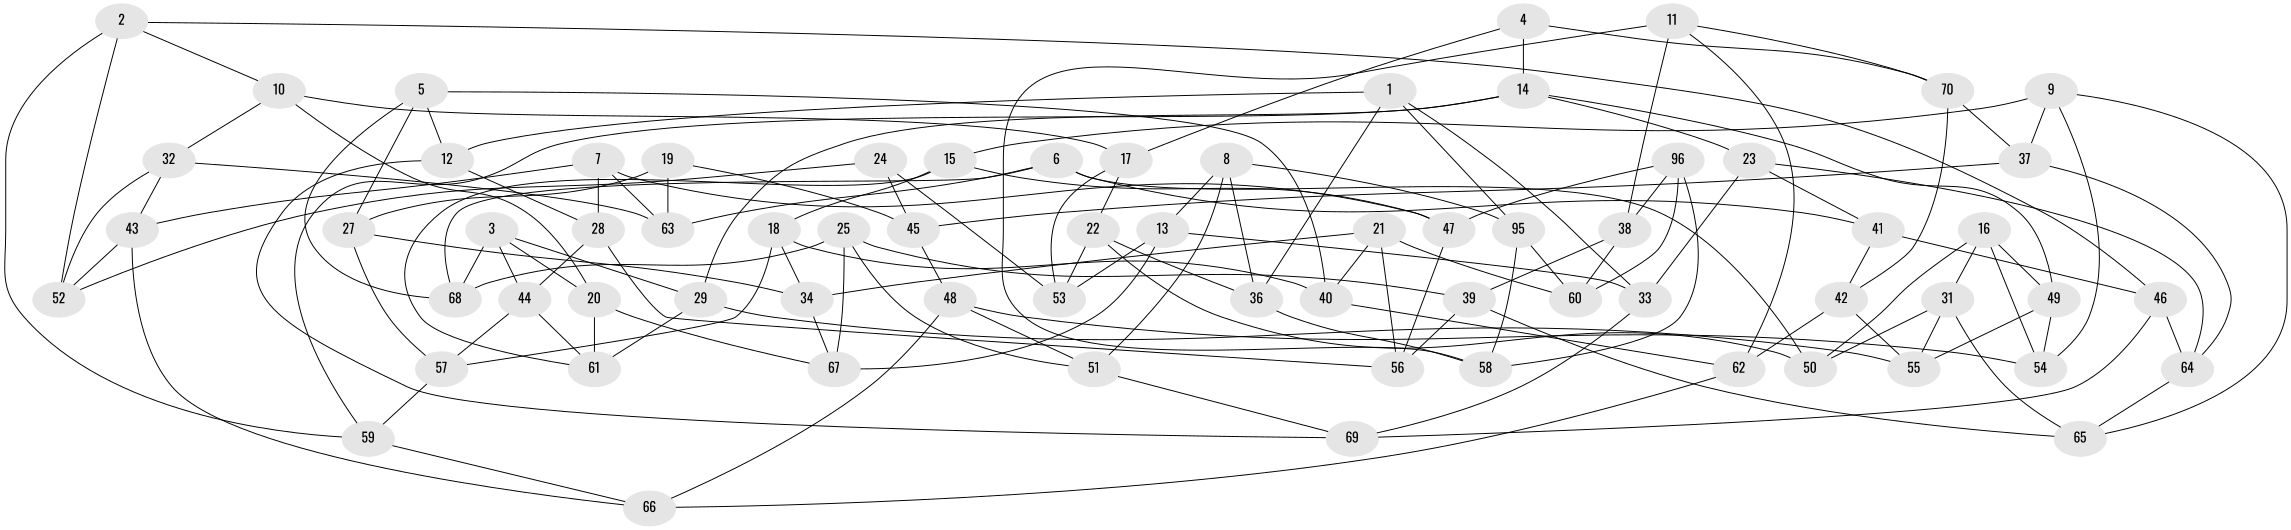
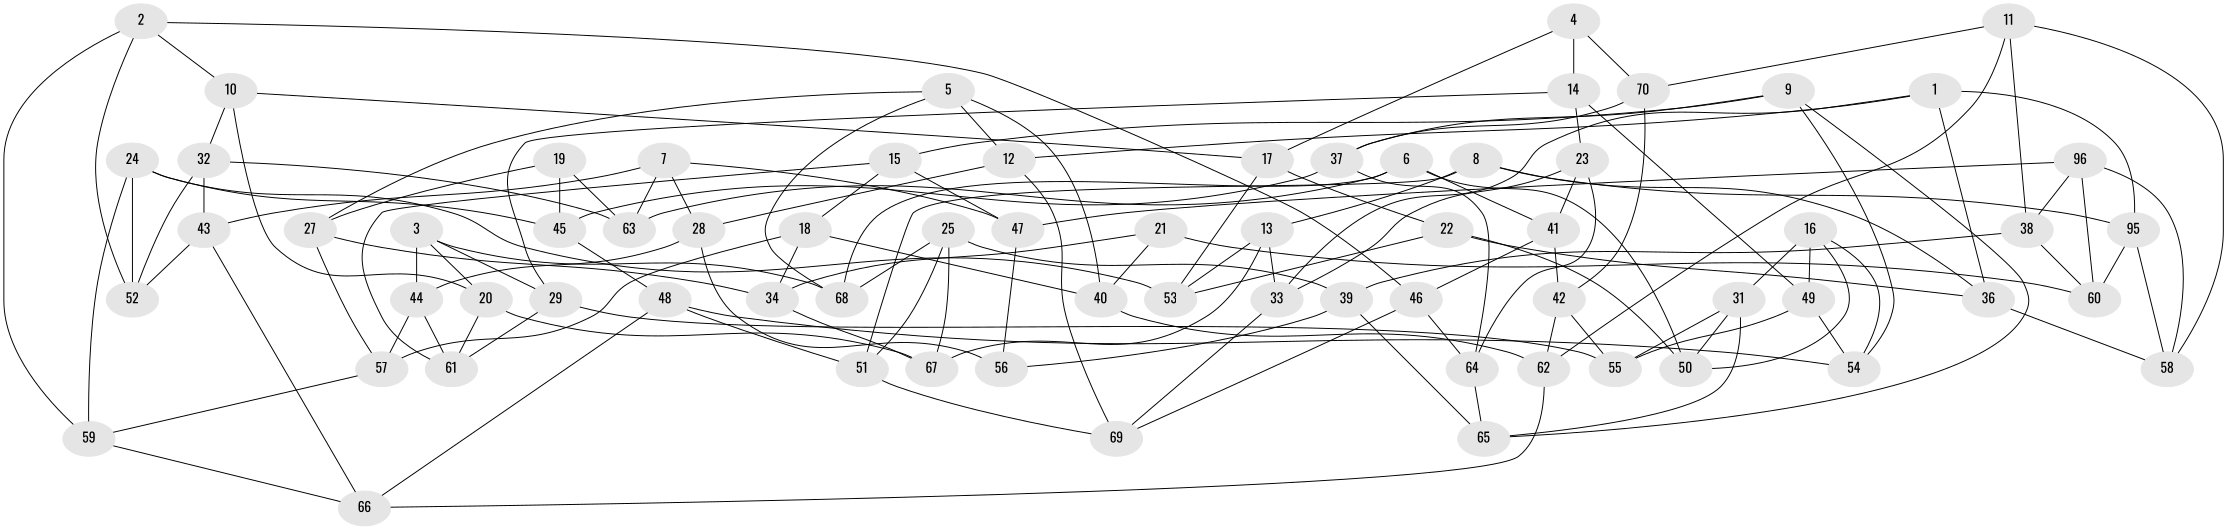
edge "14" -- "59": now "24" -- "59"
edge "21" -- "56": removed
